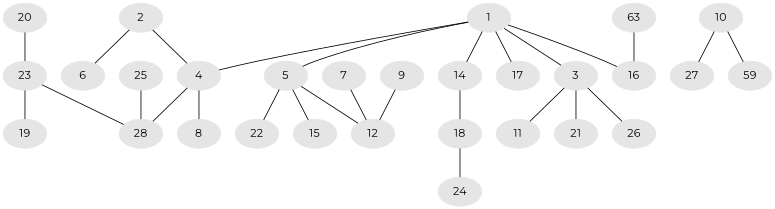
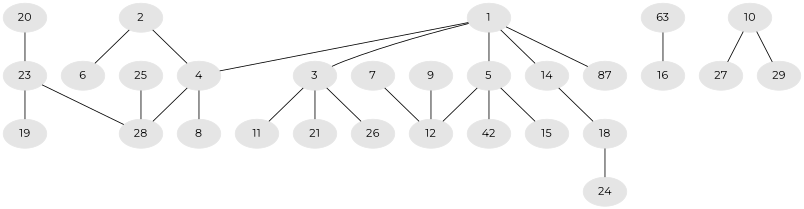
edge "1" -- "16": removed
node "17": label "17" -> "87"
node "59": label "59" -> "29"
node "22": label "22" -> "42"
